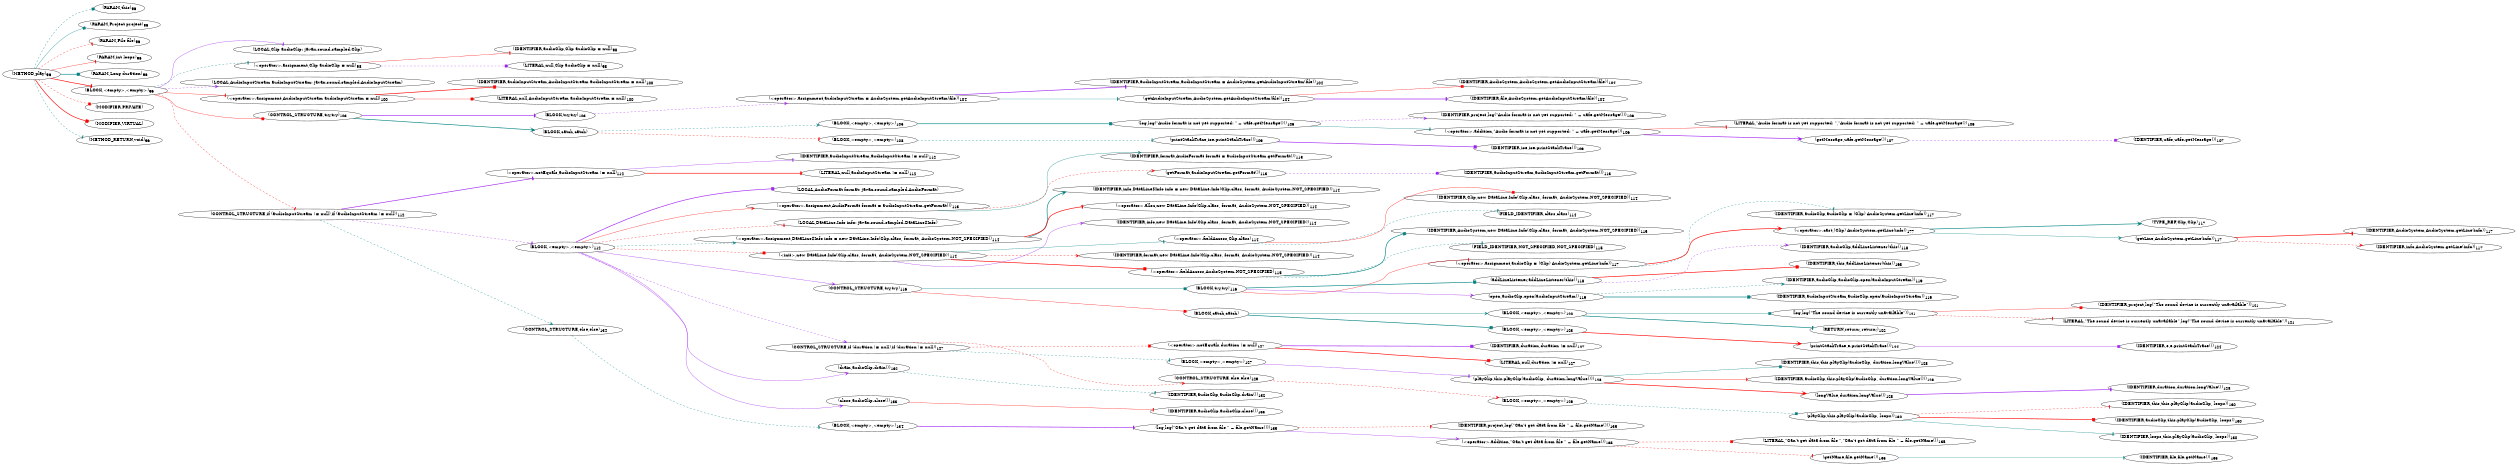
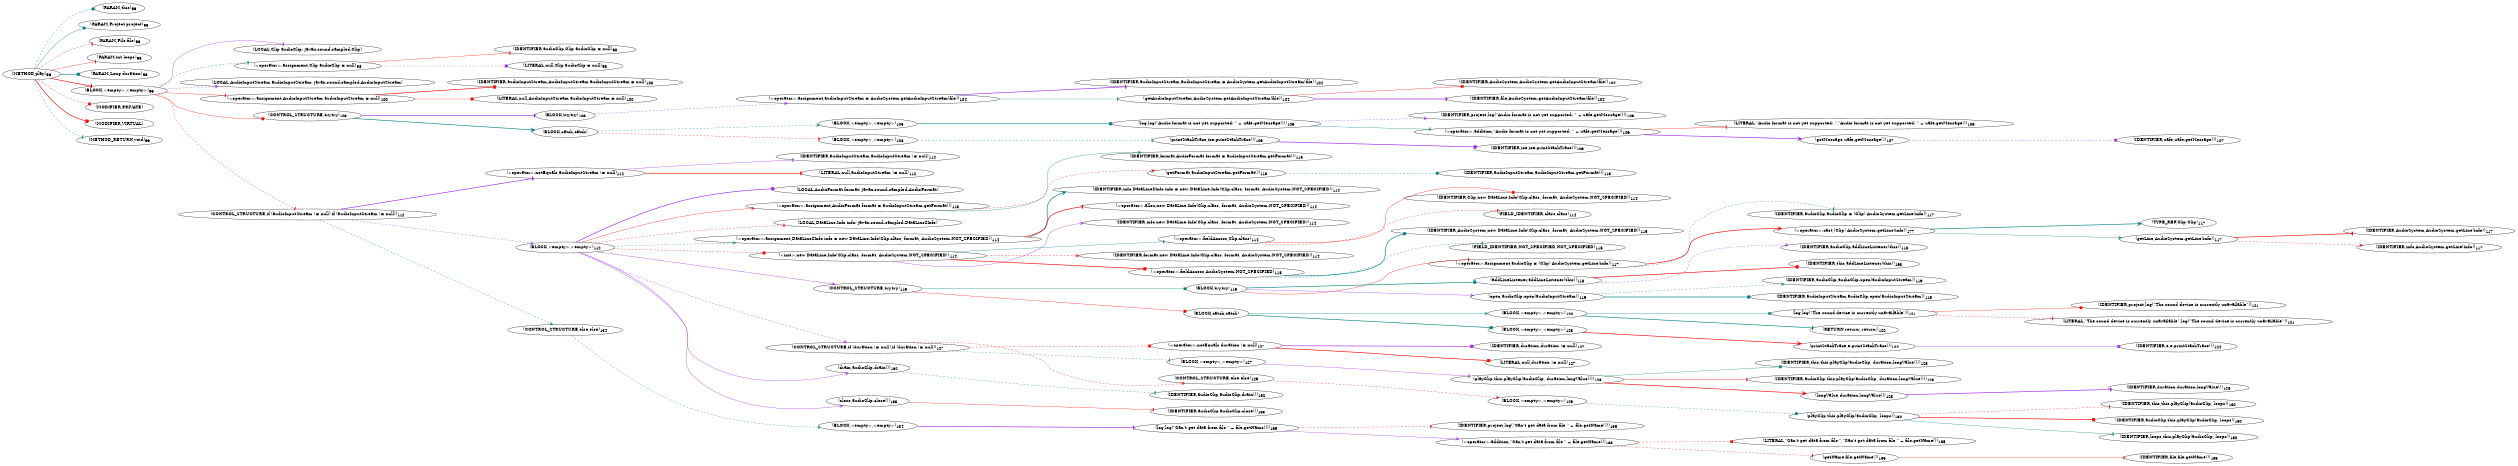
edge "(getFormat,audioInputStream.getFormat())" -> "(IDENTIFIER,audioInputStream,audioInputStream.getFormat())": color purple -> teal
edge "(<operator>.fieldAccess,Clip.class)" -> "(FIELD_IDENTIFIER,class,class)": color teal -> red
edge "(getName,file.getName())" -> "(IDENTIFIER,file,file.getName())": color teal -> red
